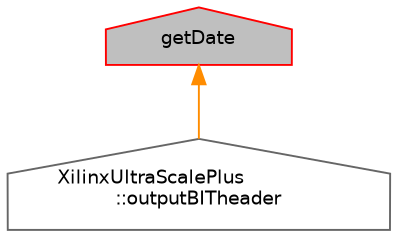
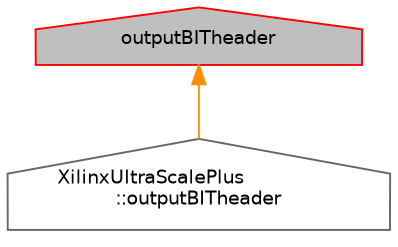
node "getDate": label "getDate" -> "outputBITheader"
